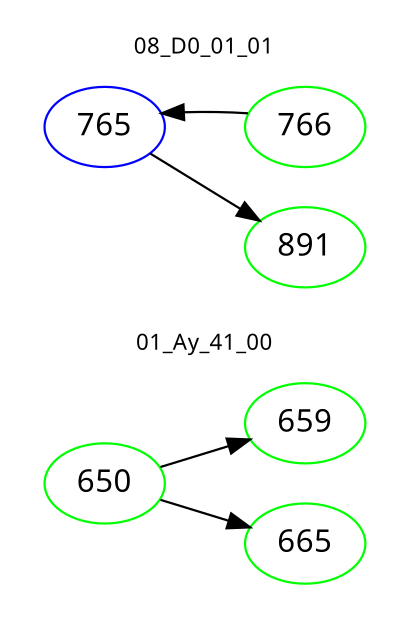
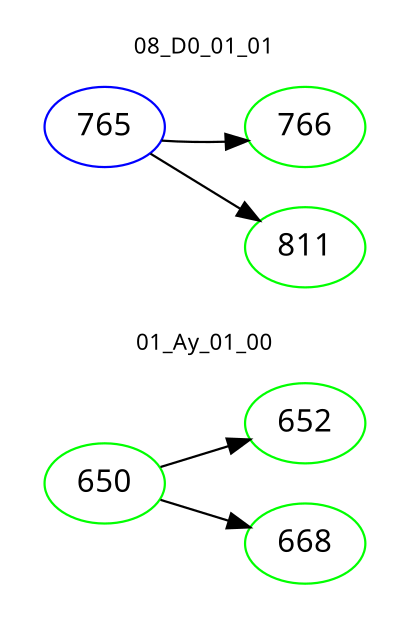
edge "766" -> "765": reversed
node "891": label "891" -> "811"
cluster "01_Ay_41_00": label "01_Ay_41_00" -> "01_Ay_01_00"
node "659": label "659" -> "652"
node "665": label "665" -> "668"
